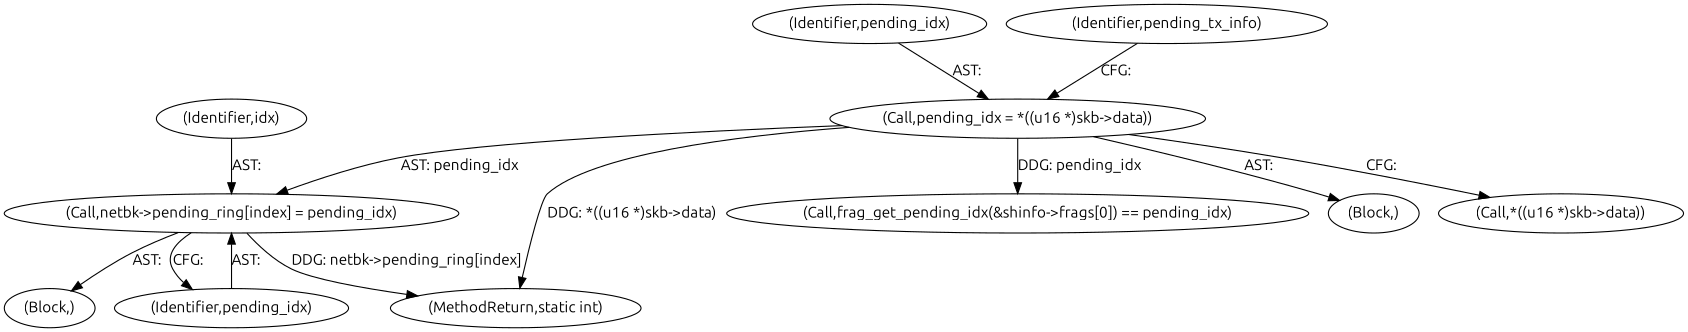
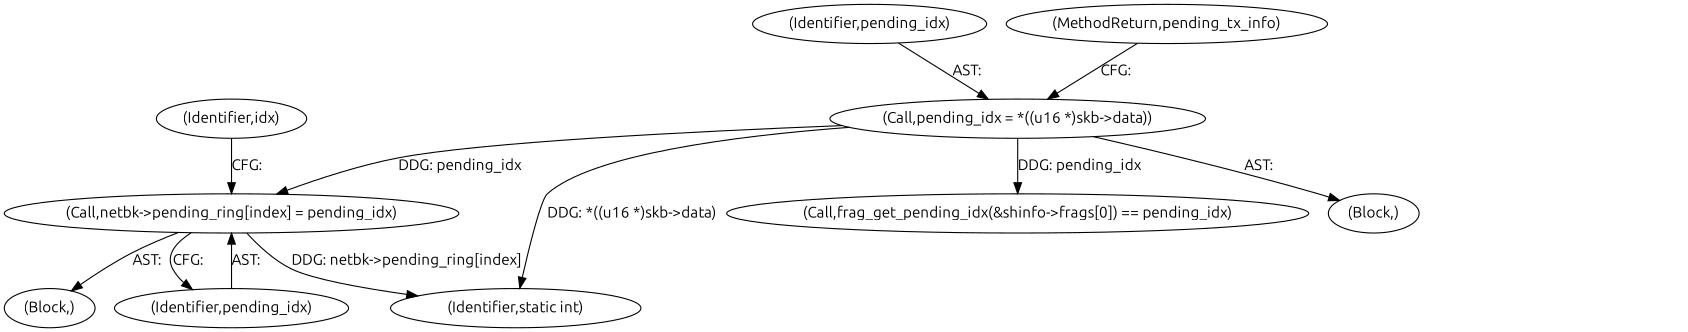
node "(Identifier,pending_tx_info)": label "(Identifier,pending_tx_info)" -> "(MethodReturn,pending_tx_info)"
edge "(Identifier,idx)" -> "(Call,netbk->pending_ring[index] = pending_idx)": label "AST: " -> "CFG: "
edge "(Call,pending_idx = *((u16 *)skb->data))" -> "(Call,netbk->pending_ring[index] = pending_idx)": label "AST: pending_idx" -> "DDG: pending_idx"
node "(Call,*((u16 *)skb->data))": removed
node "(MethodReturn,static int)": label "(MethodReturn,static int)" -> "(Identifier,static int)"
